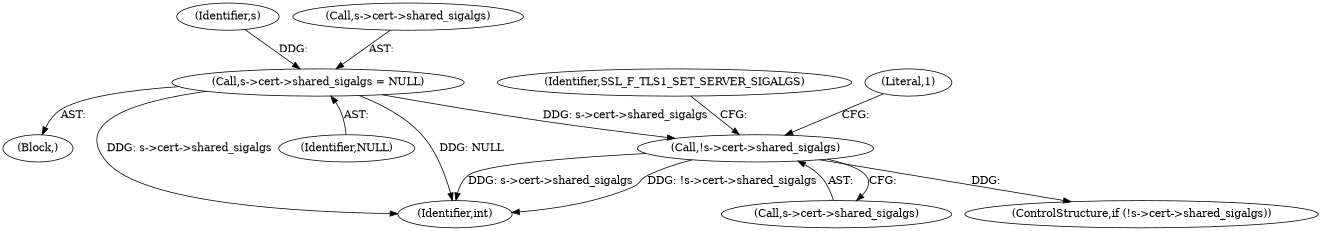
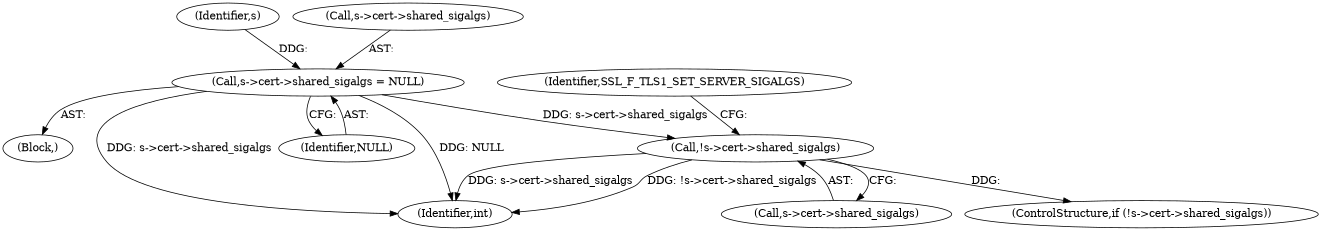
node "(Literal,1)": removed
edge "(Call,s->cert->shared_sigalgs = NULL)" -> "(Identifier,NULL)": added, label "CFG:"
